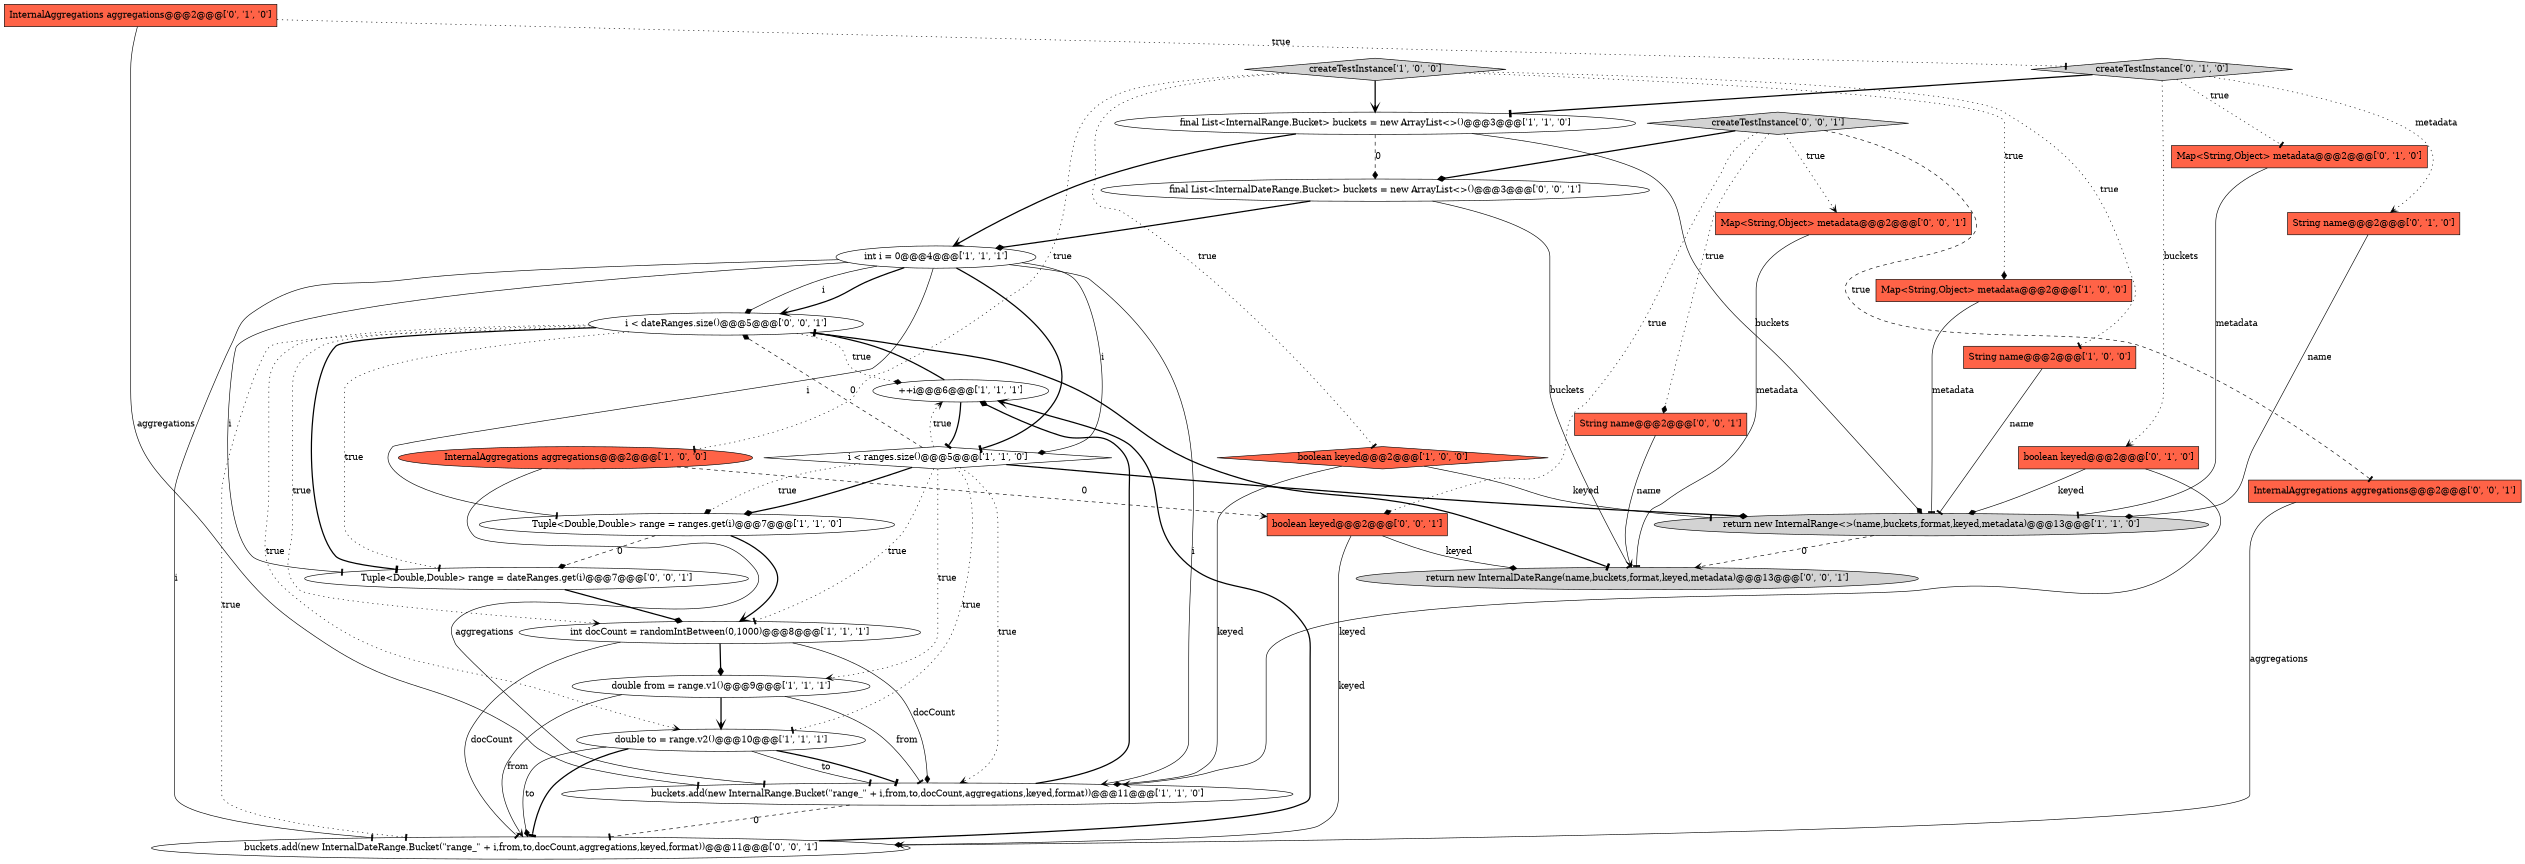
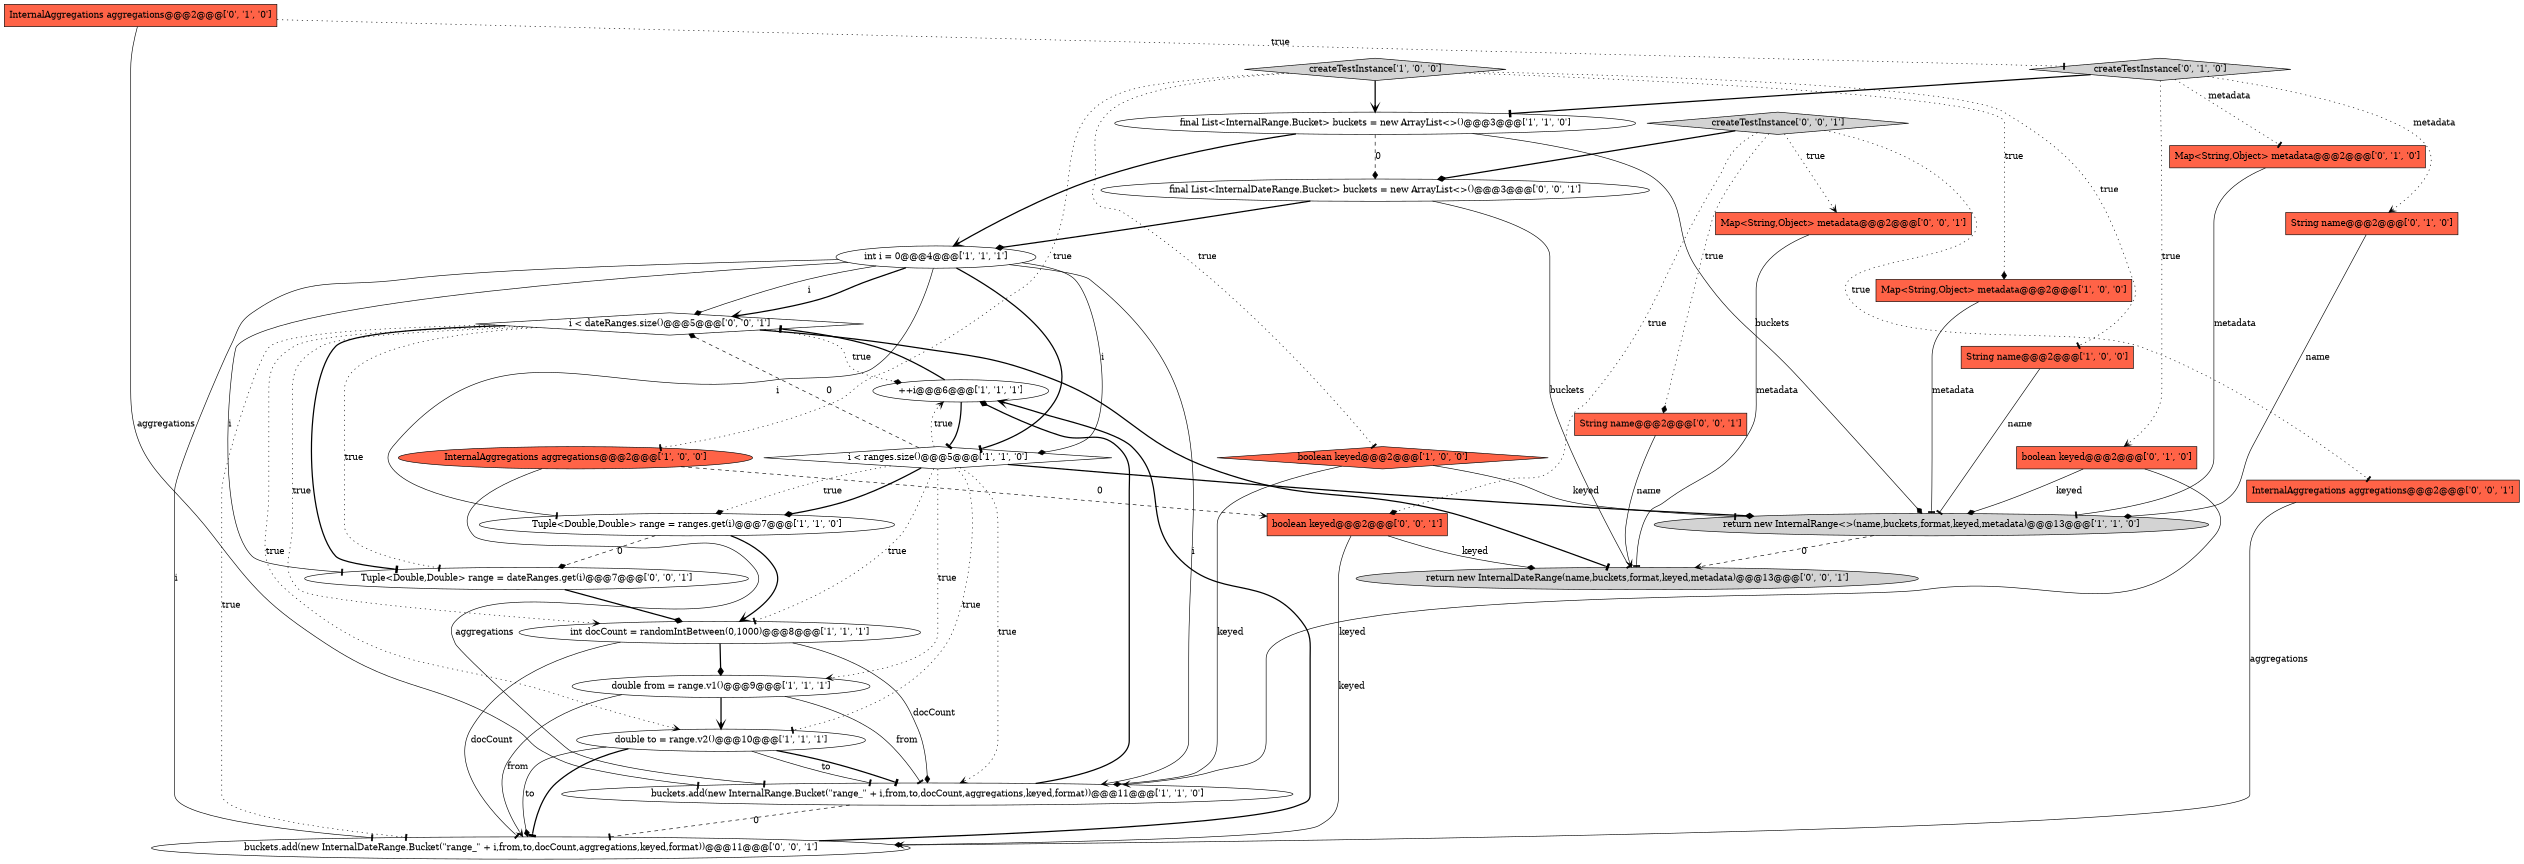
edge "createTestInstance['0', '1', '0']" -> "Map<String,Object> metadata@@@2@@@['0', '1', '0']": label "true" -> "metadata"
edge "createTestInstance['0', '1', '0']" -> "boolean keyed@@@2@@@['0', '1', '0']": label "buckets" -> "true"
node "i < dateRanges.size()@@@5@@@['0', '0', '1']": shape ellipse -> diamond
edge "createTestInstance['0', '0', '1']" -> "InternalAggregations aggregations@@@2@@@['0', '0', '1']": style dashed -> dotted
